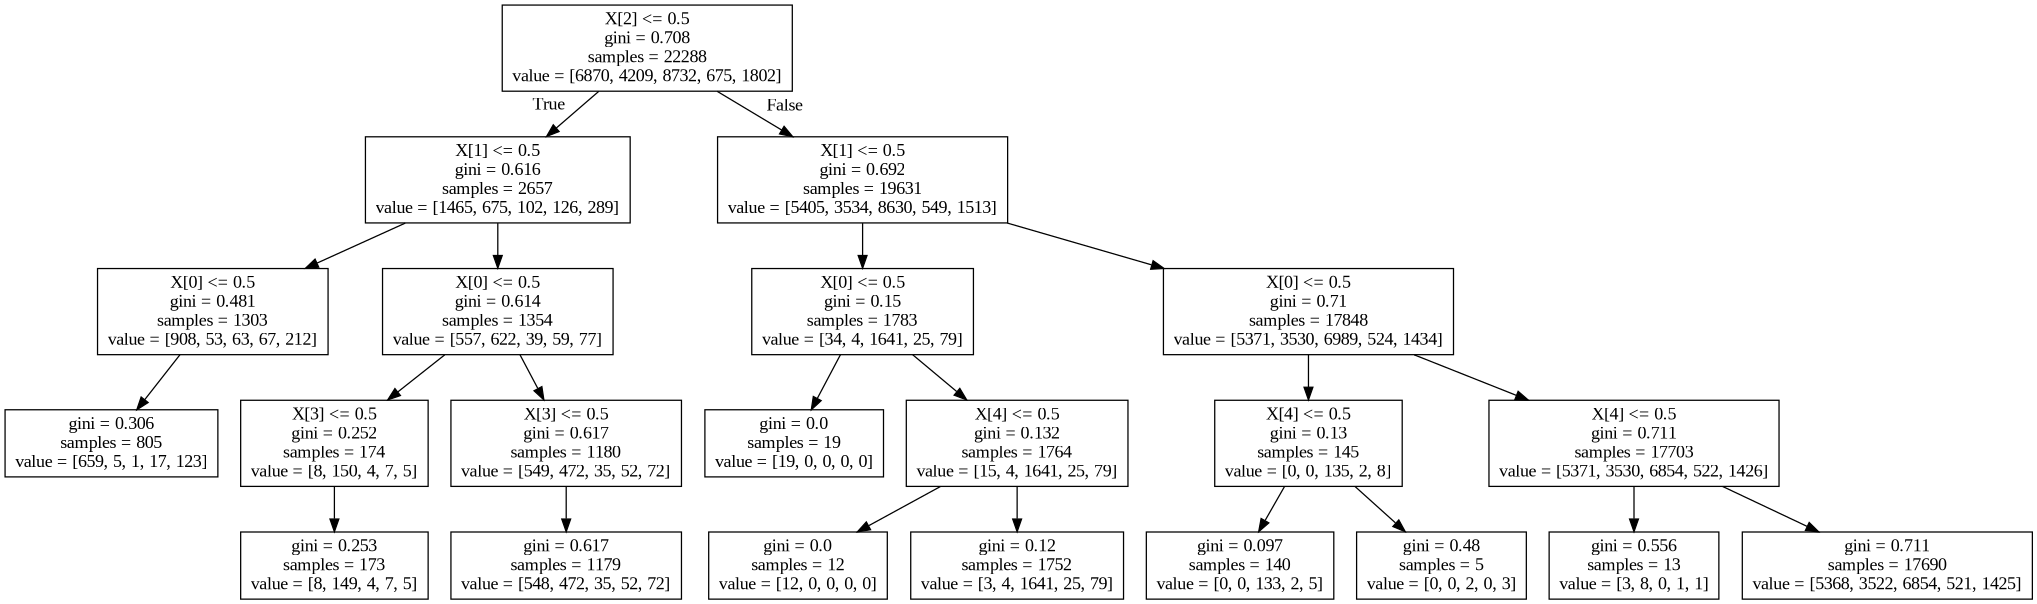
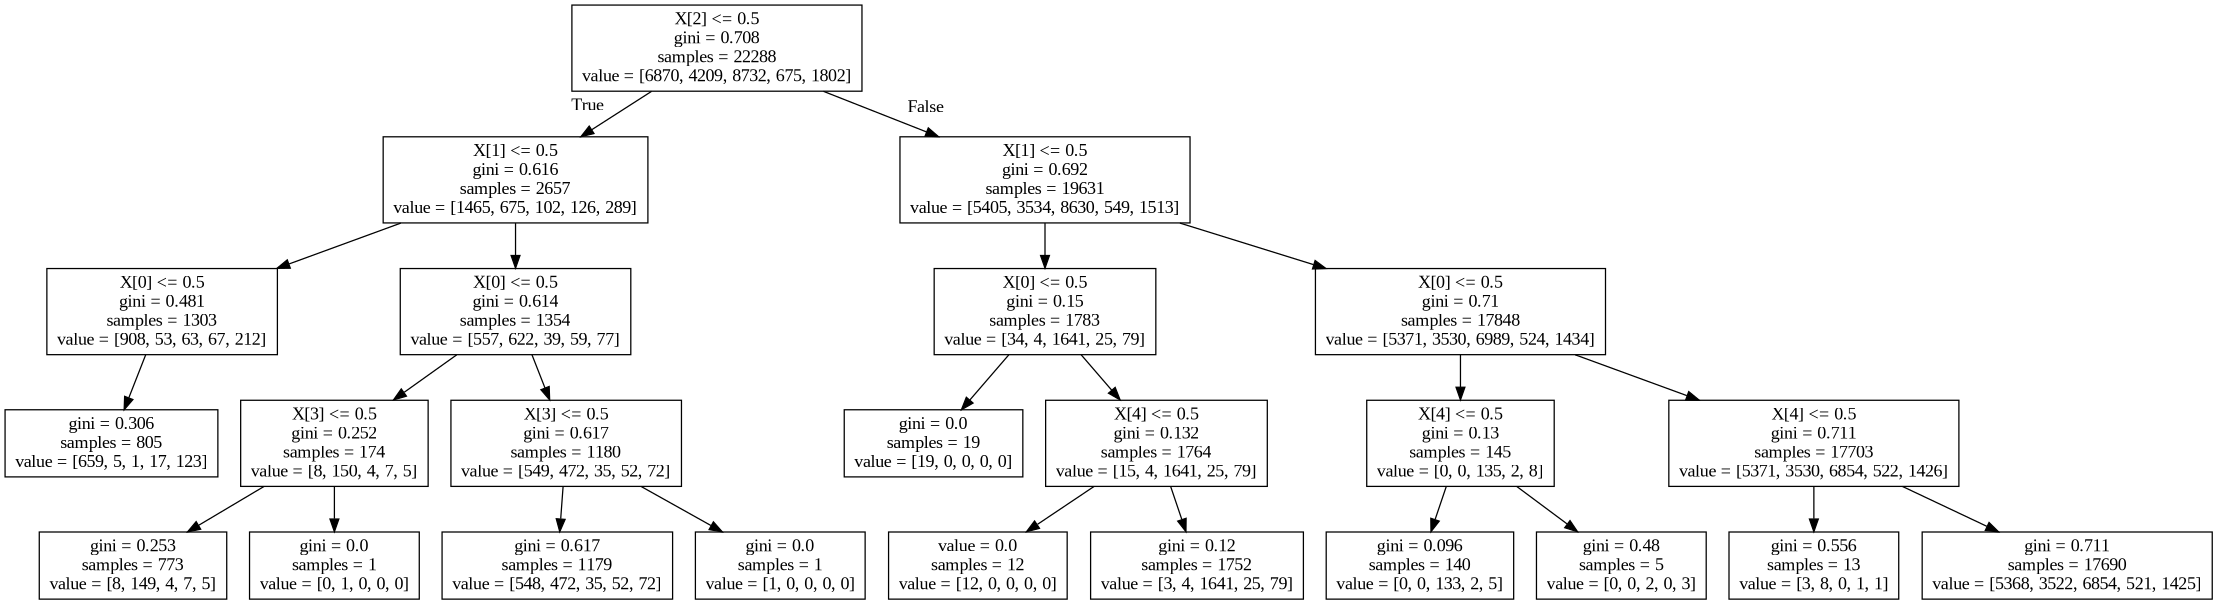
node "gini = 0.0 samples = 1 value = [0, 1, 0, 0, 0]": added
node "gini = 0.253 samples = 173 value = [8, 149, 4, 7, 5]": label "gini = 0.253 samples = 173 value = [8, 149, 4, 7, 5]" -> "gini = 0.253 samples = 773 value = [8, 149, 4, 7, 5]"
node "gini = 0.0 samples = 1 value = [1, 0, 0, 0, 0]": added
node "gini = 0.0 samples = 12 value = [12, 0, 0, 0, 0]": label "gini = 0.0 samples = 12 value = [12, 0, 0, 0, 0]" -> "value = 0.0 samples = 12 value = [12, 0, 0, 0, 0]"
node "gini = 0.097 samples = 140 value = [0, 0, 133, 2, 5]": label "gini = 0.097 samples = 140 value = [0, 0, 133, 2, 5]" -> "gini = 0.096 samples = 140 value = [0, 0, 133, 2, 5]"
